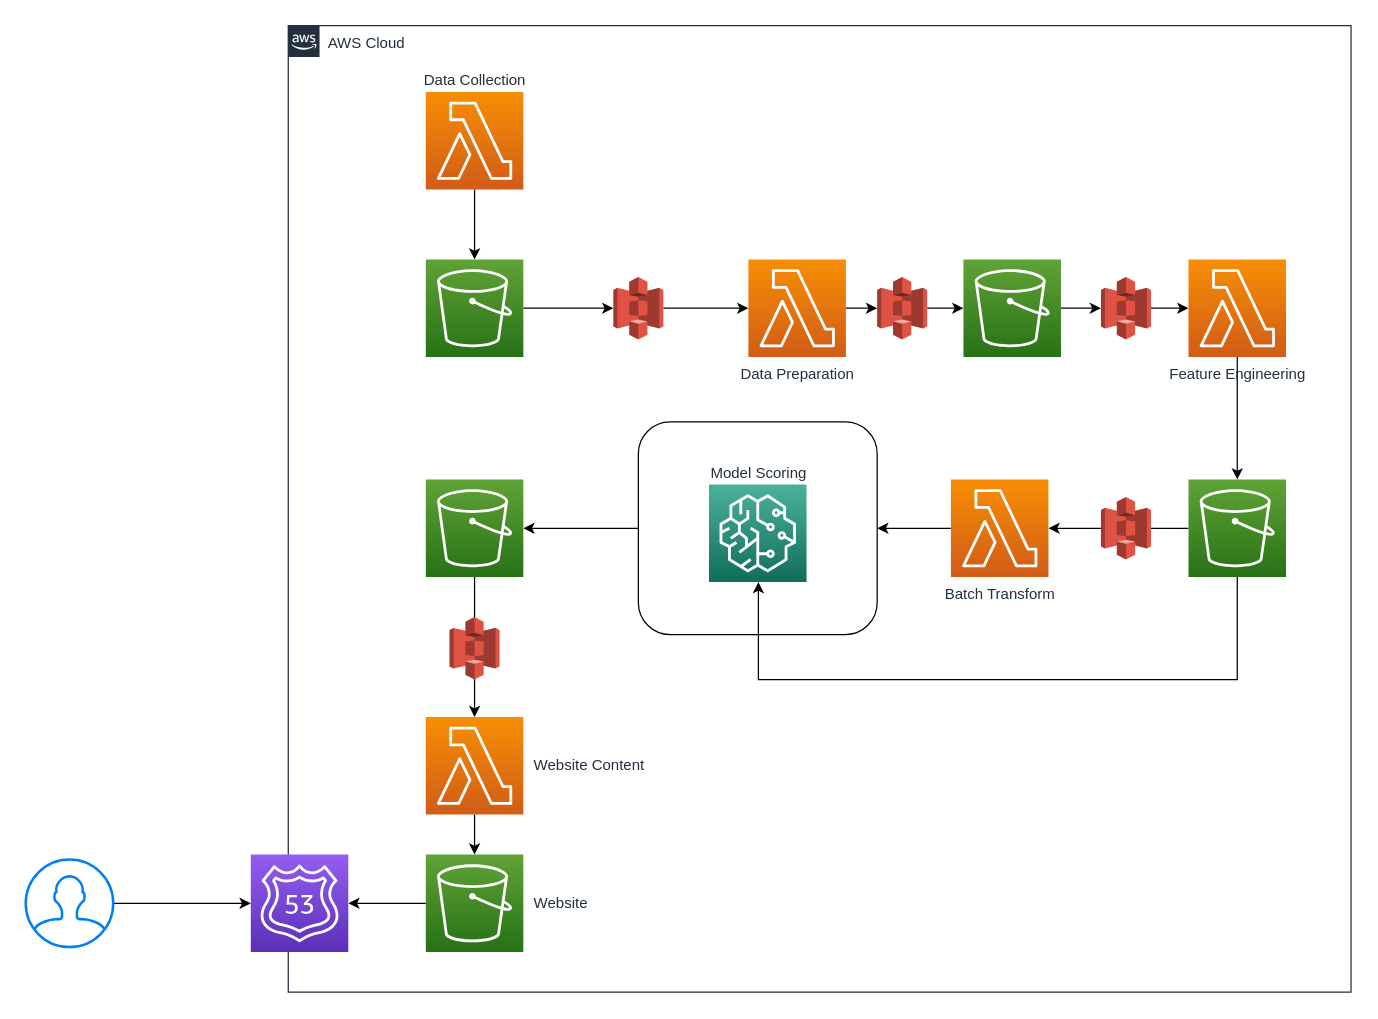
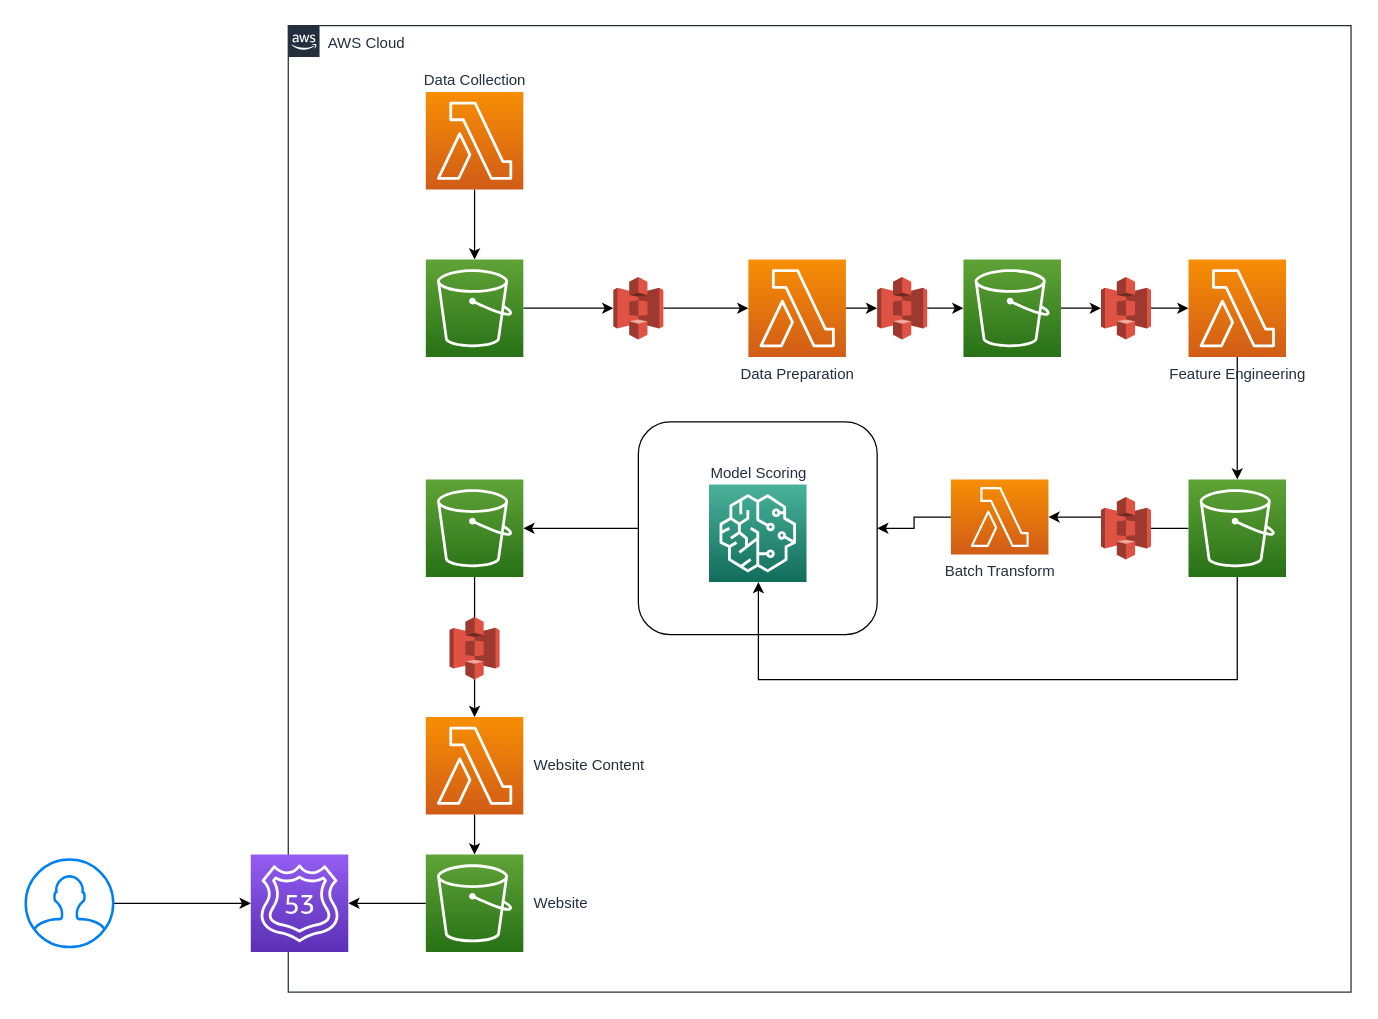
node "Batch Transform": size 98x98 -> 98x75
